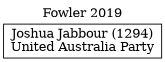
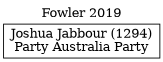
node "Joshua Jabbour (1294) United Australia Party": label "Joshua Jabbour (1294) United Australia Party" -> "Joshua Jabbour (1294) Party Australia Party"
